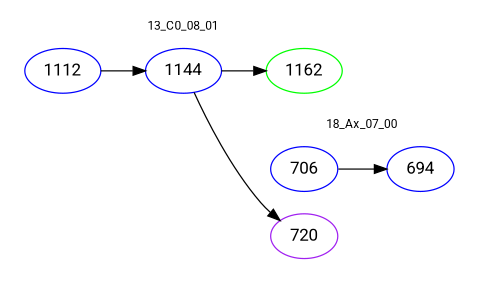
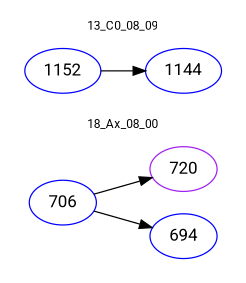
cluster "13_C0_08_01": label "13_C0_08_01" -> "13_C0_08_09"
node "1112": label "1112" -> "1152"
node "1162": removed
cluster "18_Ax_07_00": label "18_Ax_07_00" -> "18_Ax_08_00"
edge "1144" -> "720": now "706" -> "720"
